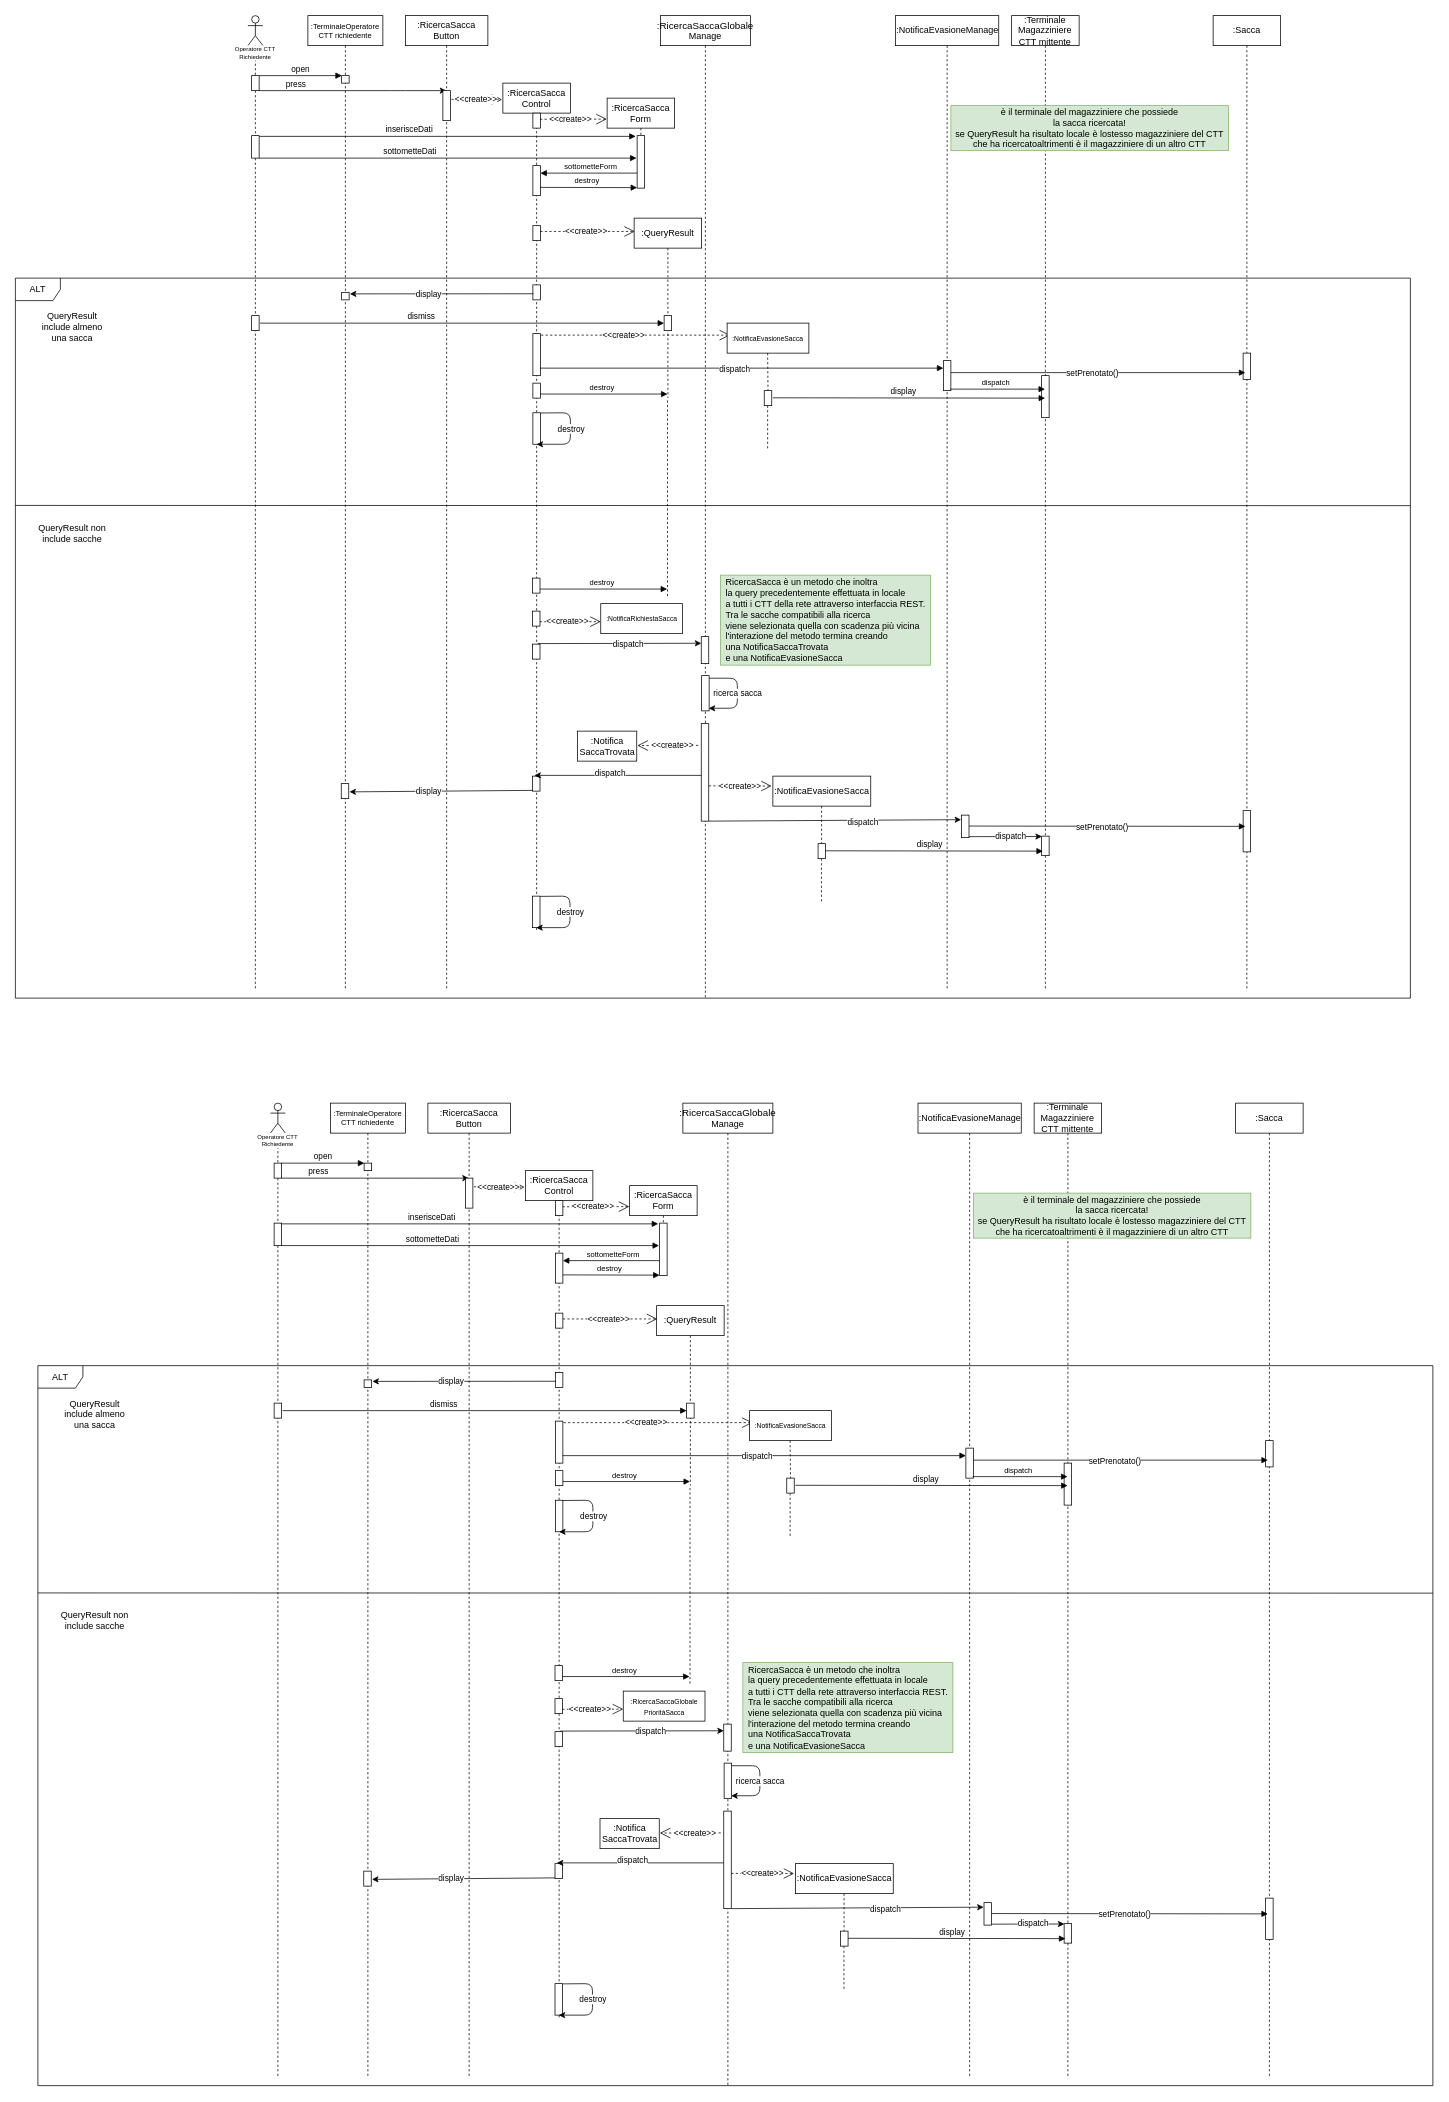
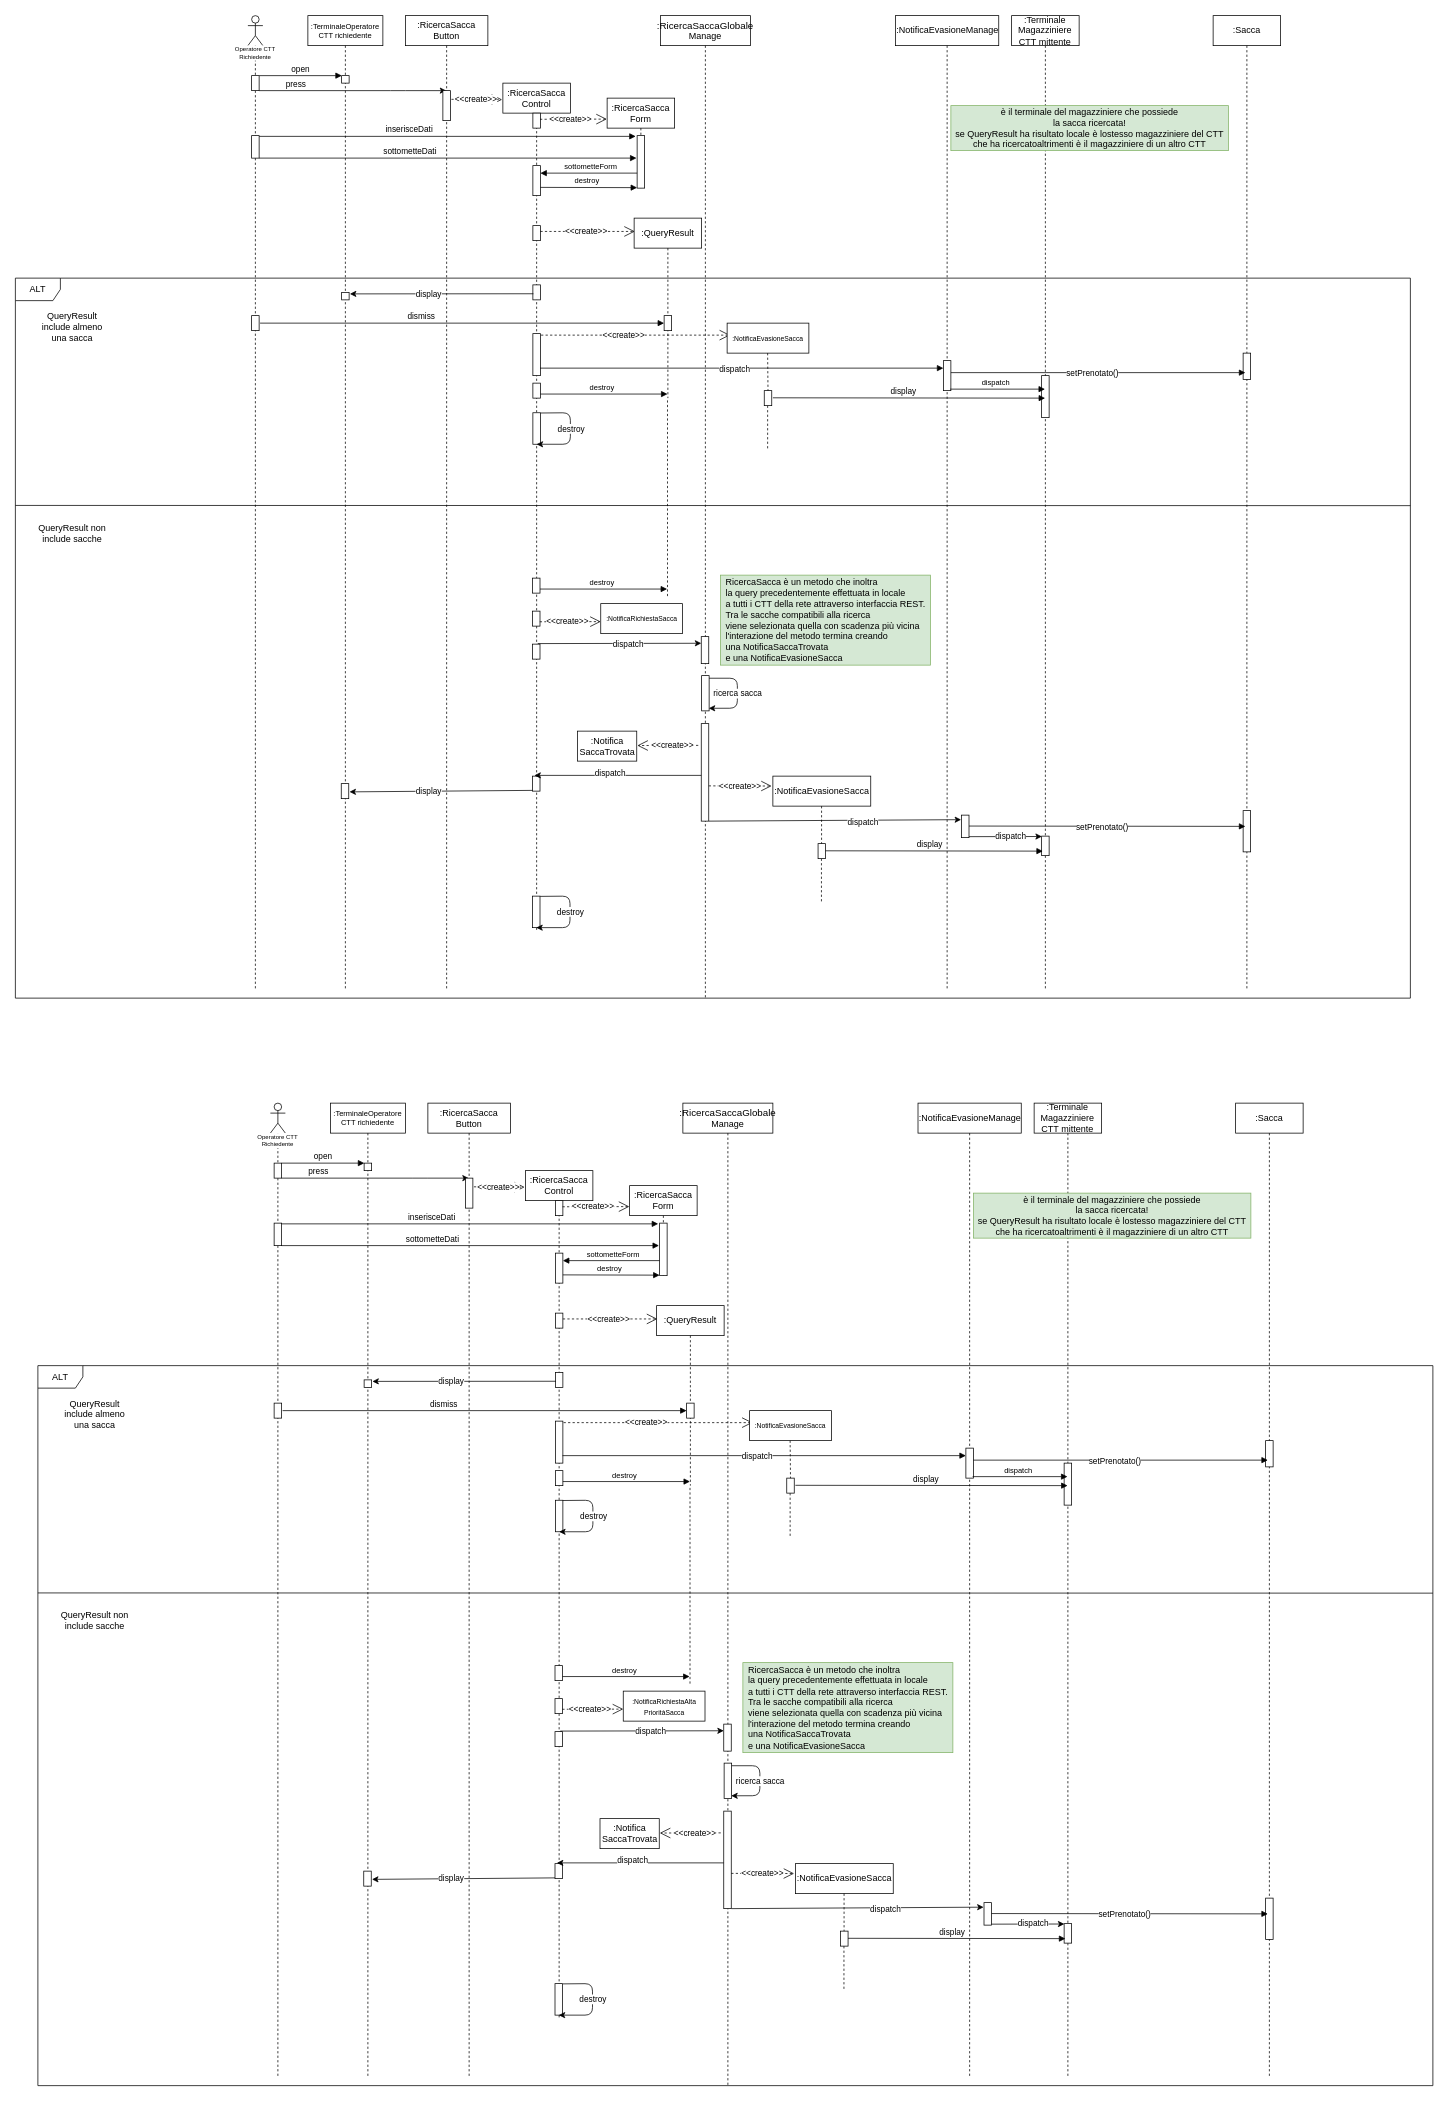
node ":RicercaSaccaGlobale PrioritàSacca": label ":RicercaSaccaGlobale PrioritàSacca" -> ":NotificaRichiestaAlta PrioritàSacca"
